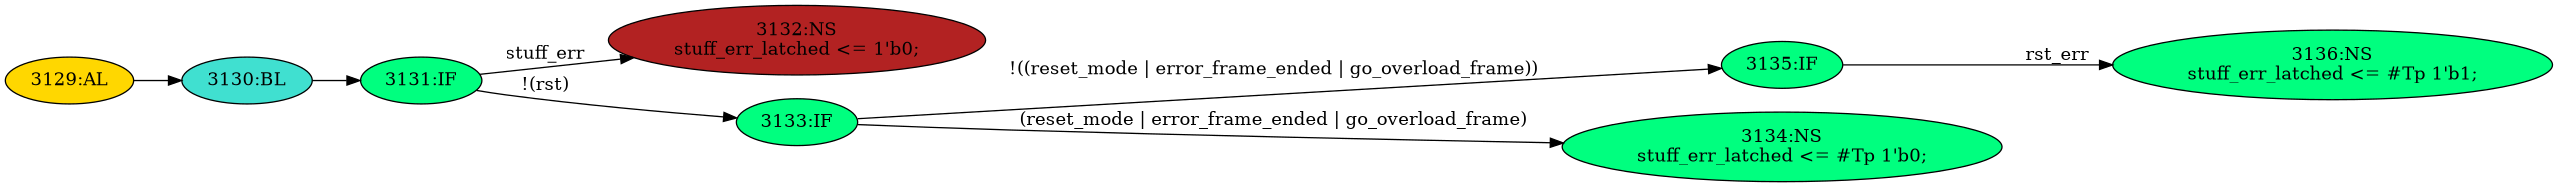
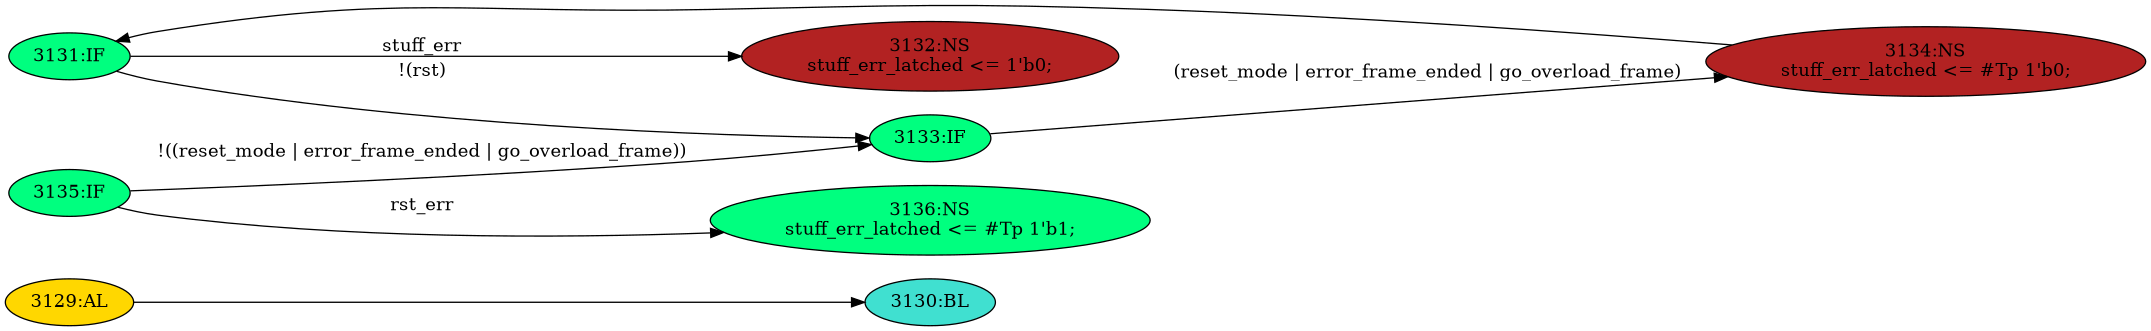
edge "3130:BL" -> "3131:IF": now "3134:NS stuff_err_latched <= #Tp 1'b0;" -> "3131:IF"
edge "3133:IF" -> "3135:IF": reversed
node "3134:NS stuff_err_latched <= #Tp 1'b0;": fillcolor springgreen -> firebrick
